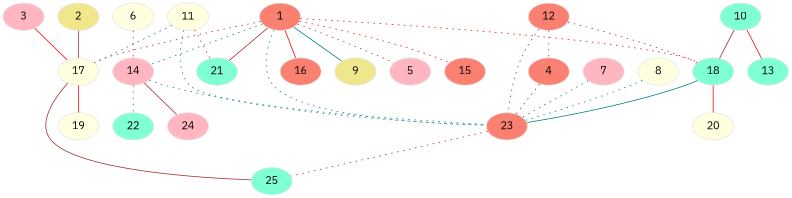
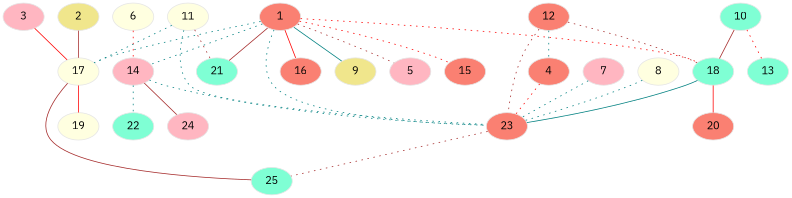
edge "1" -- "17": color brown -> teal
edge "10" -- "13": style solid -> dotted
node "20": fillcolor lightyellow -> salmon
